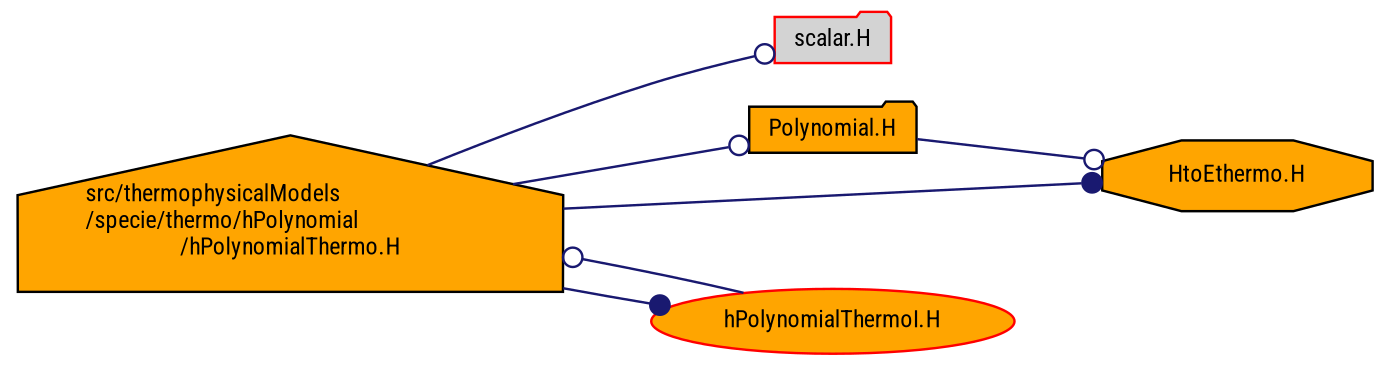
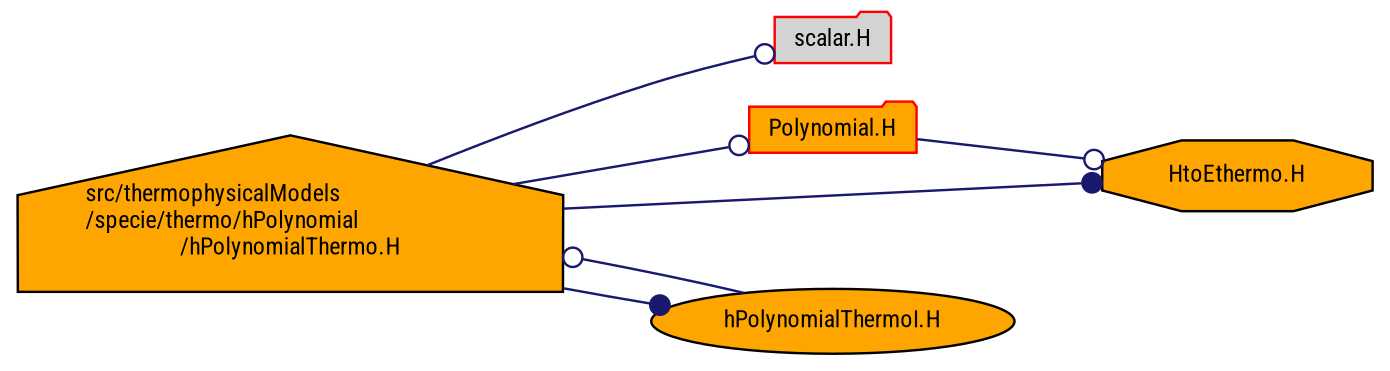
node "Polynomial.H": color black -> red
node "hPolynomialThermoI.H": color red -> black
